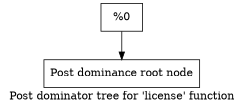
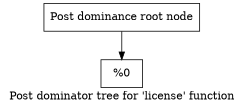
edge "%0" -> "Post dominance root node": reversed
